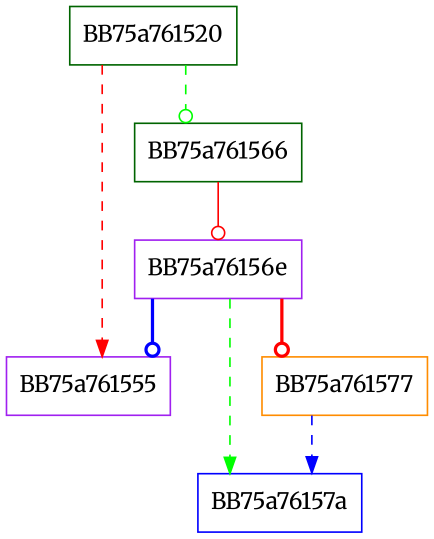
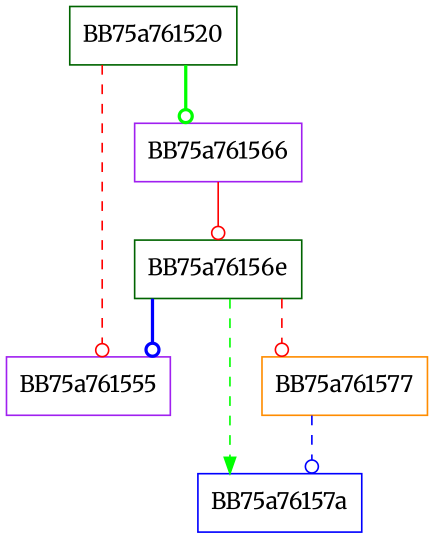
edge "BB75a761520" -> "BB75a761566": style dashed -> bold
node "BB75a761566": color darkgreen -> purple
edge "BB75a761520" -> "BB75a761555": arrowhead normal -> odot
node "BB75a76156e": color purple -> darkgreen
edge "BB75a76156e" -> "BB75a761577": style bold -> dashed
edge "BB75a761577" -> "BB75a76157a": arrowhead normal -> odot
